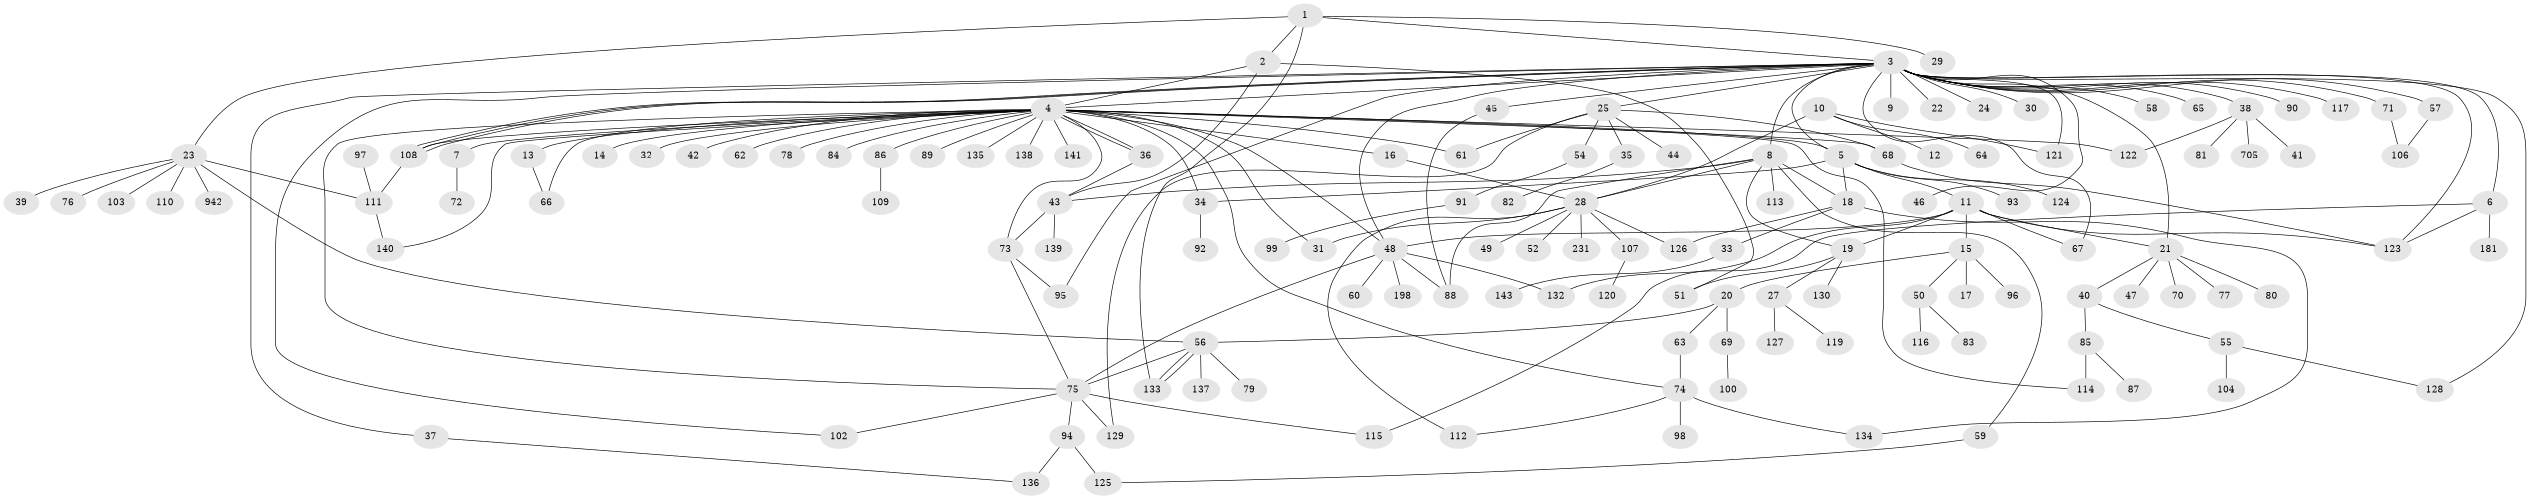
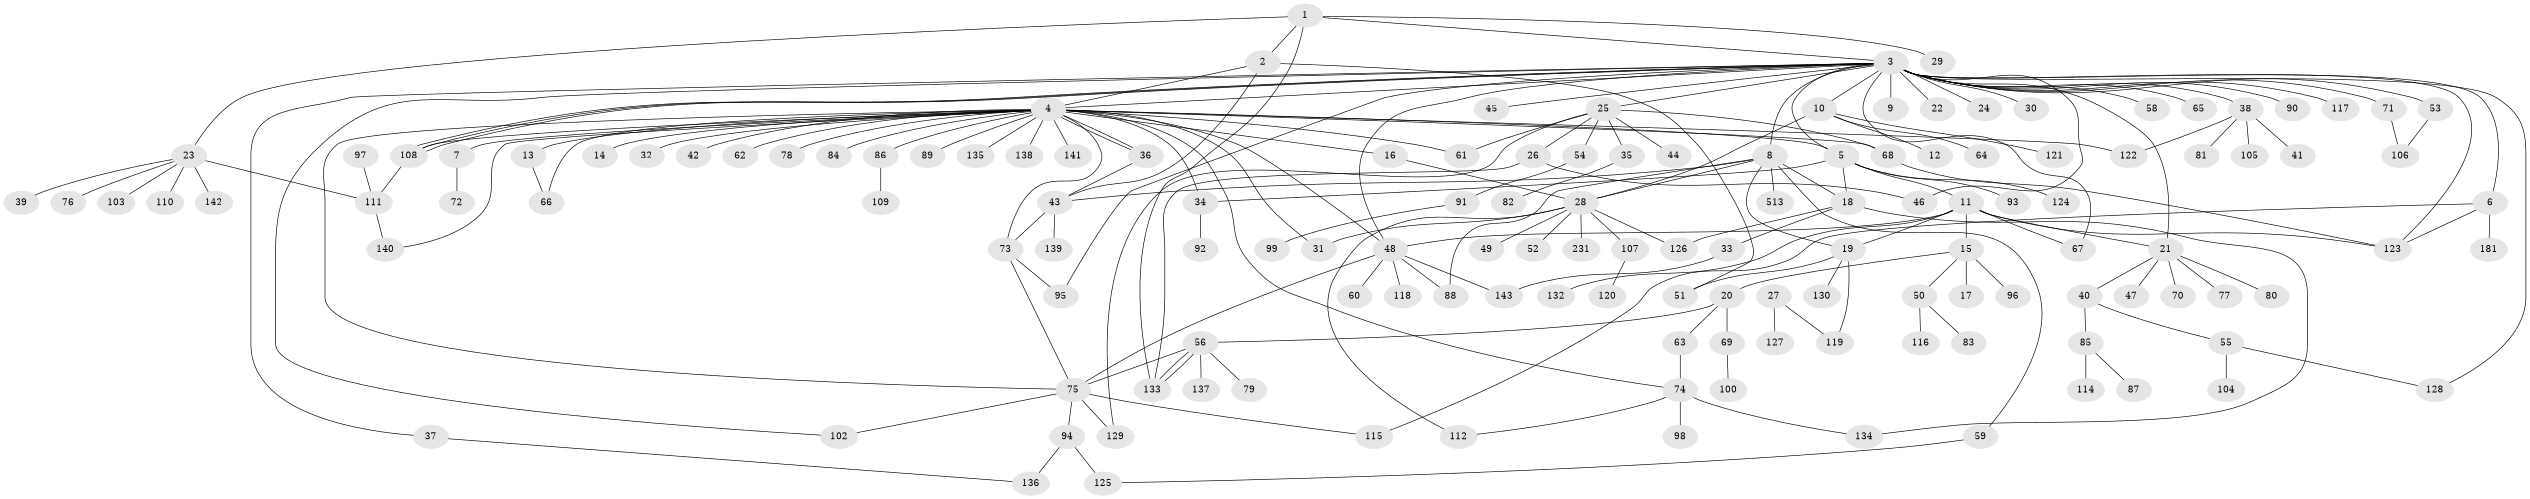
edge "3" -- "121": now "3" -- "10"
node "57": label "57" -> "53"
node "26": added
node "705": label "705" -> "105"
edge "4" -- "114": removed
edge "45" -- "88": removed
node "942": label "942" -> "142"
node "113": label "113" -> "513"
edge "48" -- "132": now "48" -- "143"
edge "19" -- "27": now "19" -- "119"
node "198": label "198" -> "118"
edge "23" -- "56": removed
